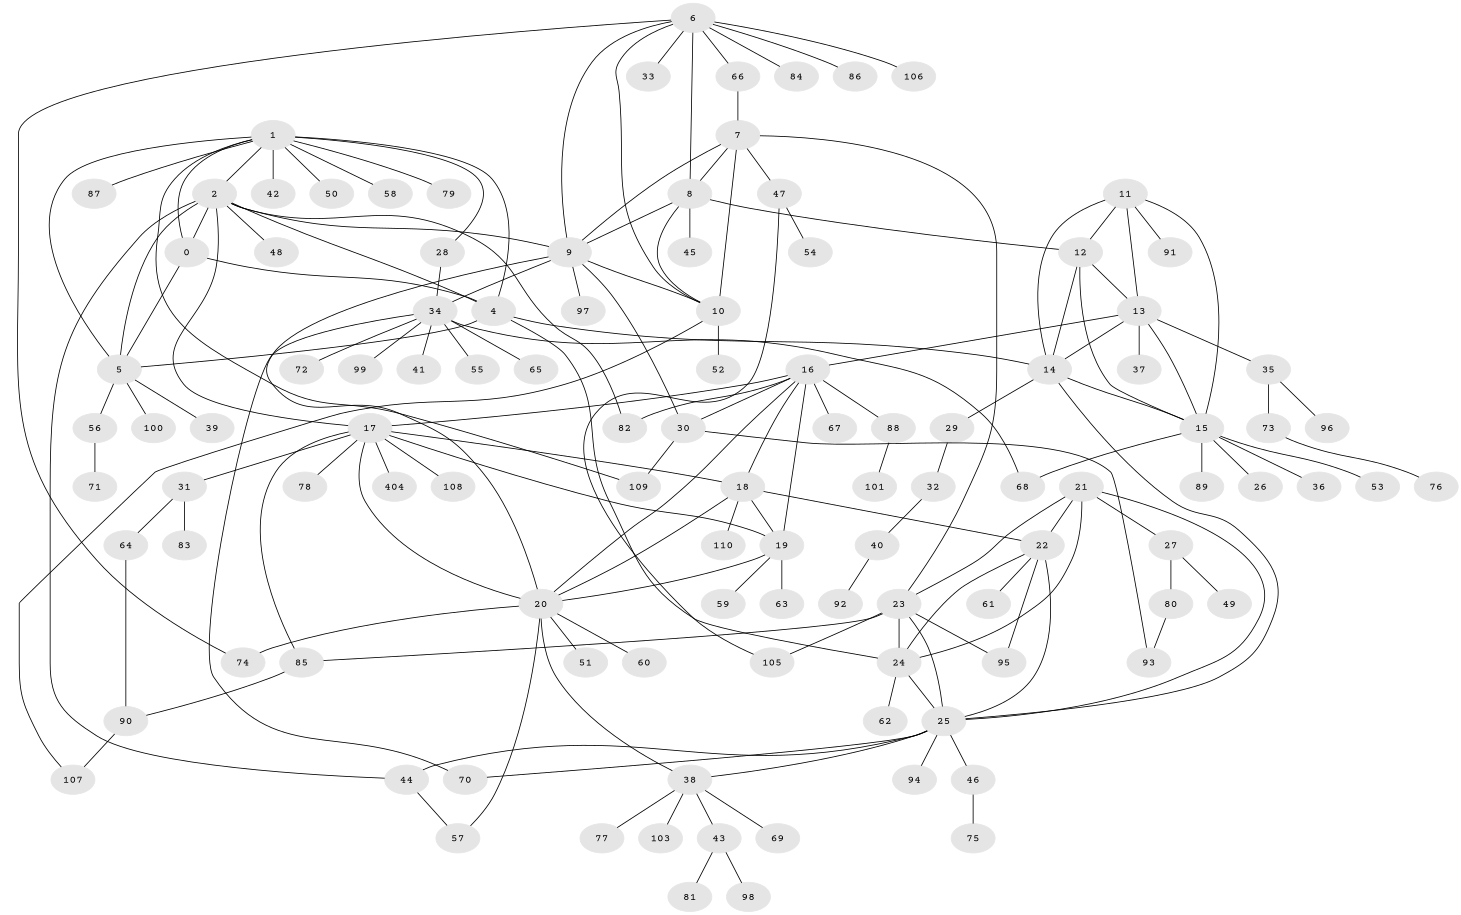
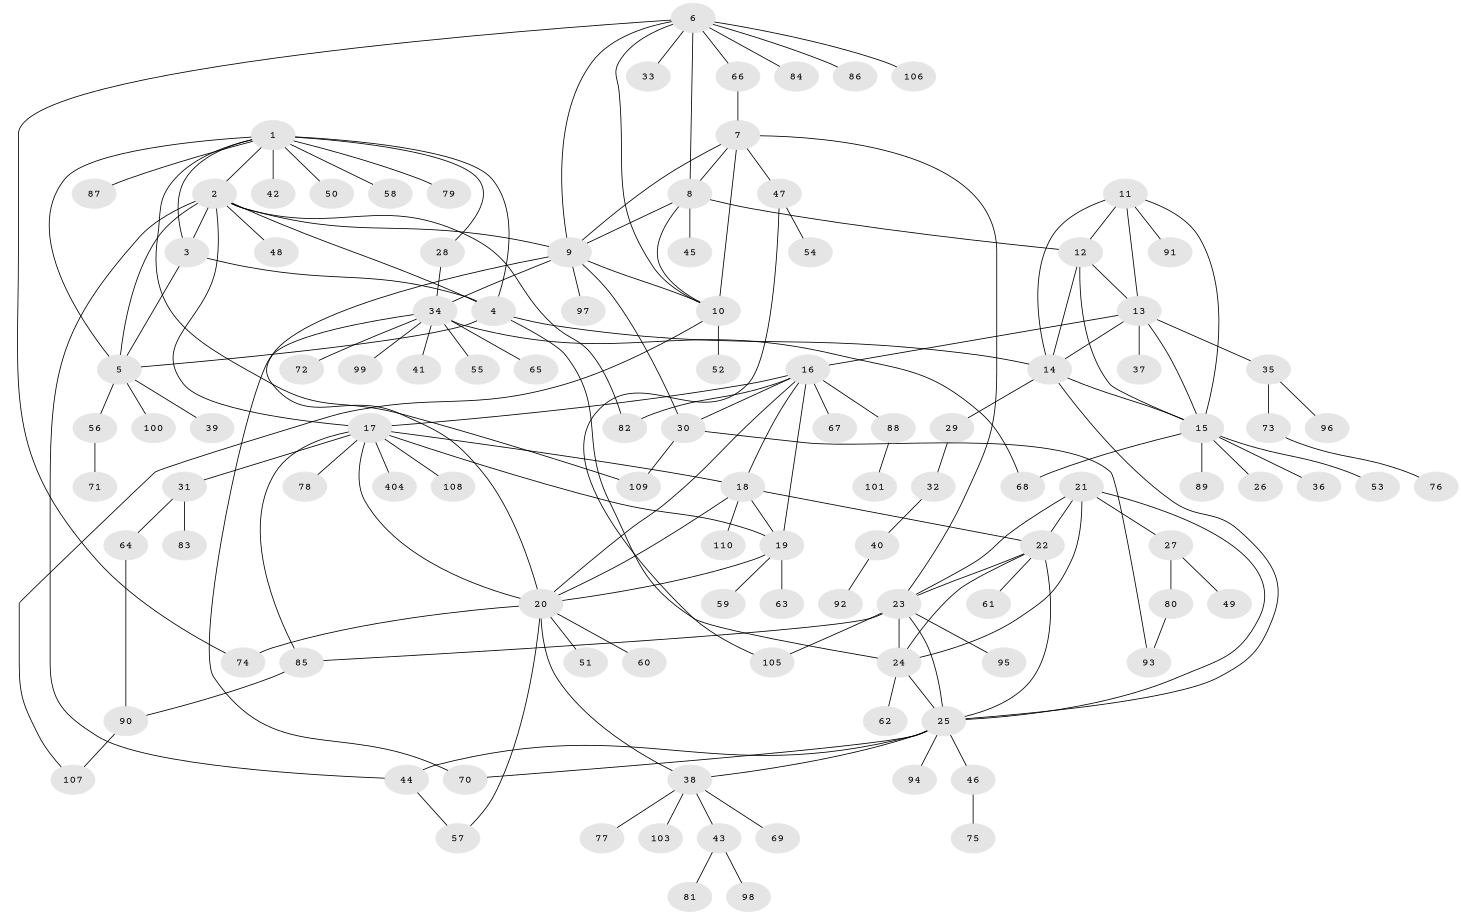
node "0": label "0" -> "3"
edge "22" -- "95": now "22" -- "23"
